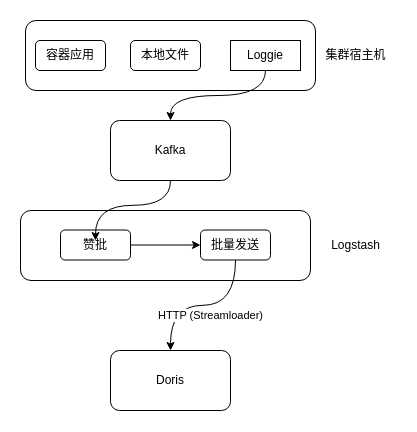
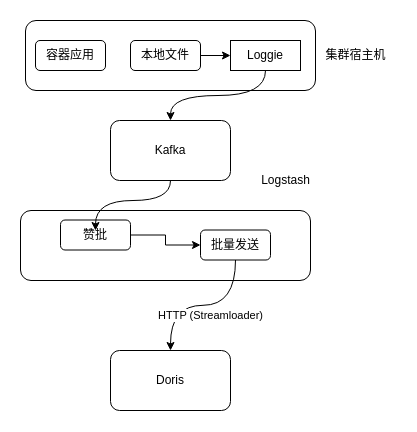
edge "本地文件" -> "Loggie": added
node "赞批": moved (96, 245) -> (96, 235)
node "Logstash": moved (356, 245) -> (286, 180)
